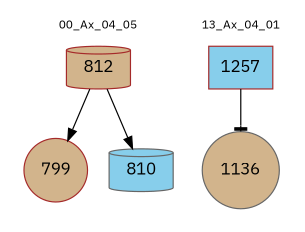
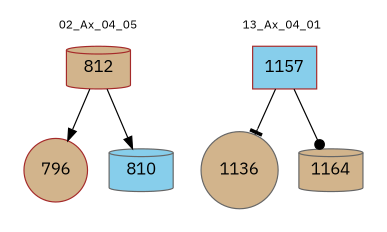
cluster "00_Ax_04_05": label "00_Ax_04_05" -> "02_Ax_04_05"
node "1257": label "1257" -> "1157"
node "799": label "799" -> "796"
node "1164": added
